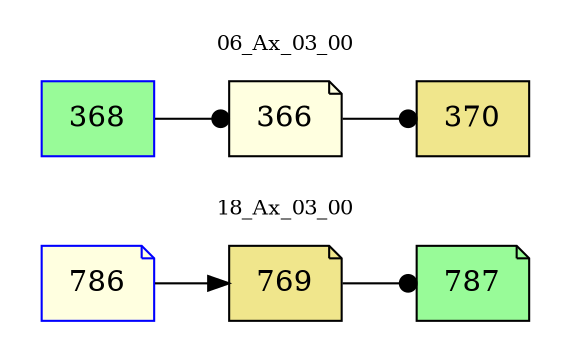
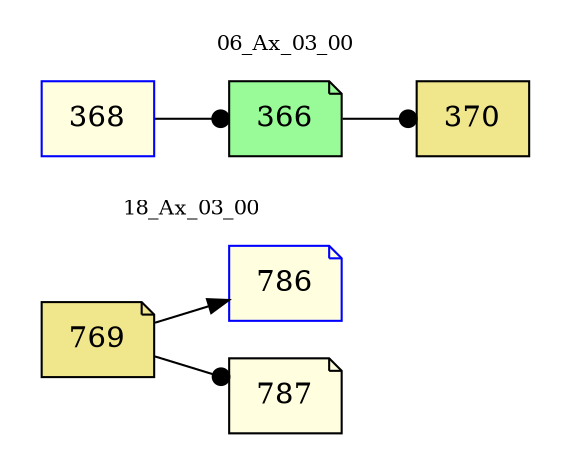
node "368": fillcolor palegreen -> lightyellow
node "366": fillcolor lightyellow -> palegreen
edge "786" -> "769": reversed
node "787": fillcolor palegreen -> lightyellow
